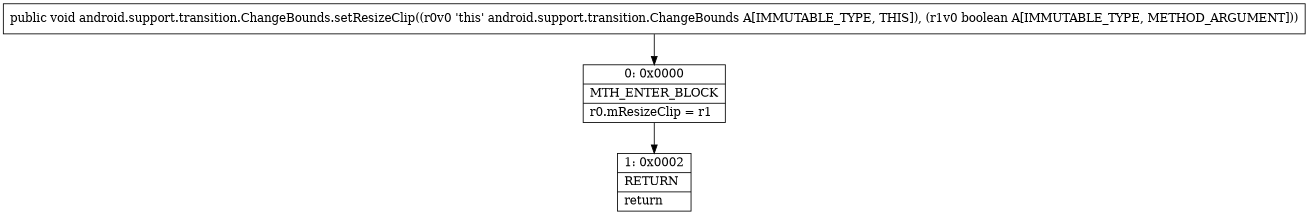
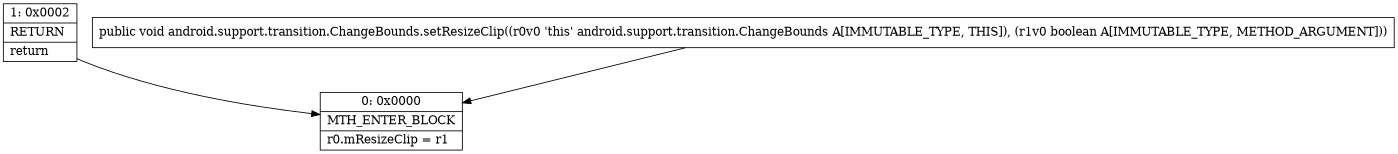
edge "0: 0x0000" -> "1: 0x0002": reversed
